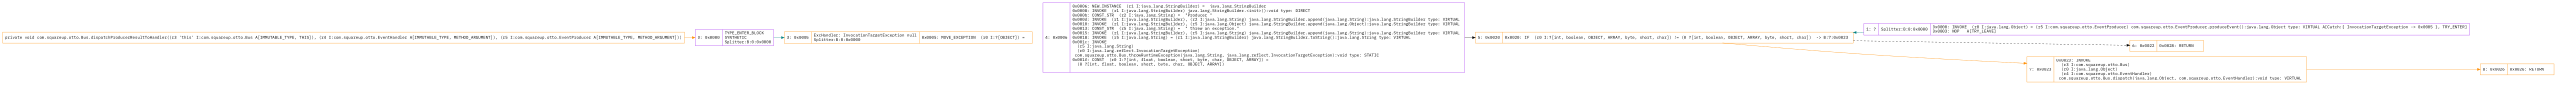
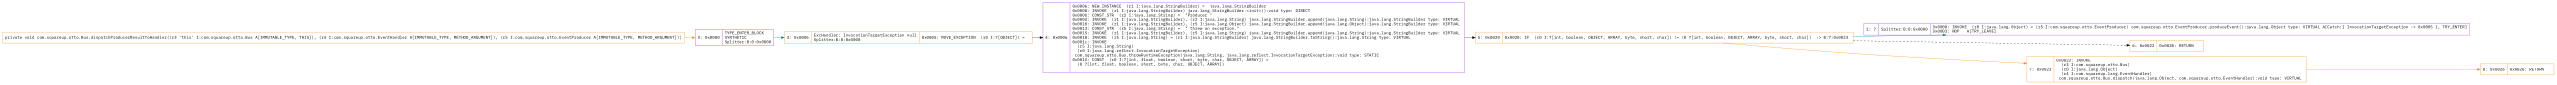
edge "1: ?" -> "5: 0x0020": reversed
edge "3: 0x0005" -> "4: 0x0006": added
node "7: 0x0023": text "(r4 I:com.squareup.otto.EventHandler)" -> "(r4 I:com.squareup.lang.EventHandler)"
